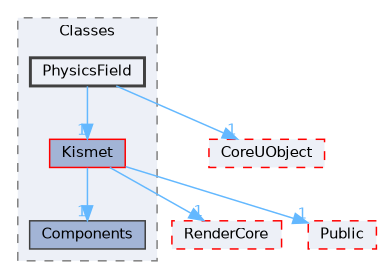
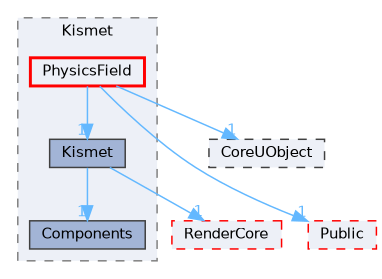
cluster "Classes": label "Classes" -> "Kismet"
node "PhysicsField": color grey25 -> red
node "Kismet": color red -> grey25
node "CoreUObject": color red -> grey25
edge "Kismet" -> "Public": now "PhysicsField" -> "Public"
